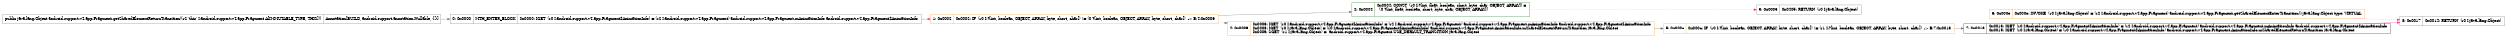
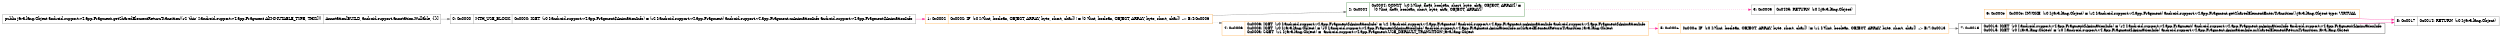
node "0: 0x0000": text "MTH_ENTER_BLOCK" -> "MTH_USE_BLOCK"
edge "6: 0x000e" -> "8: 0x0017": style dotted -> solid
edge "4: 0x0006" -> "5: 0x000c": color gray40 -> deeppink
